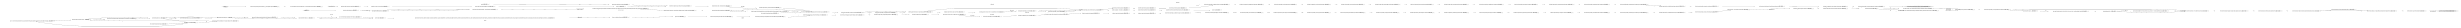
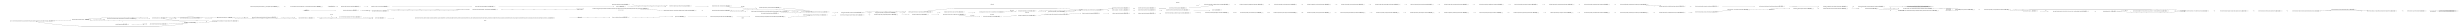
node "Exception e@@@11@@@['0', '0', '1']": removed
node "prepare['0', '0', '1']": removed
node "IOException|StorageException e@@@32@@@['1', '1', '0']": added
